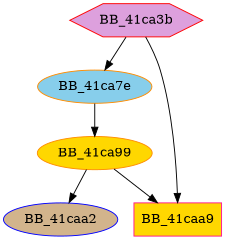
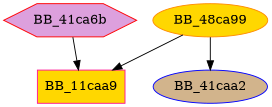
node "BB_41ca3b": label "BB_41ca3b" -> "BB_41ca6b"
node "BB_41ca7e": removed
node "BB_41ca99": label "BB_41ca99" -> "BB_48ca99"
node "BB_41caa9": label "BB_41caa9" -> "BB_11caa9"
